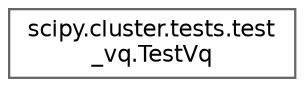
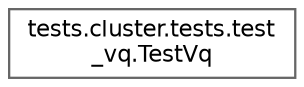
node "scipy.cluster.tests.test _vq.TestVq": label "scipy.cluster.tests.test _vq.TestVq" -> "tests.cluster.tests.test _vq.TestVq"
